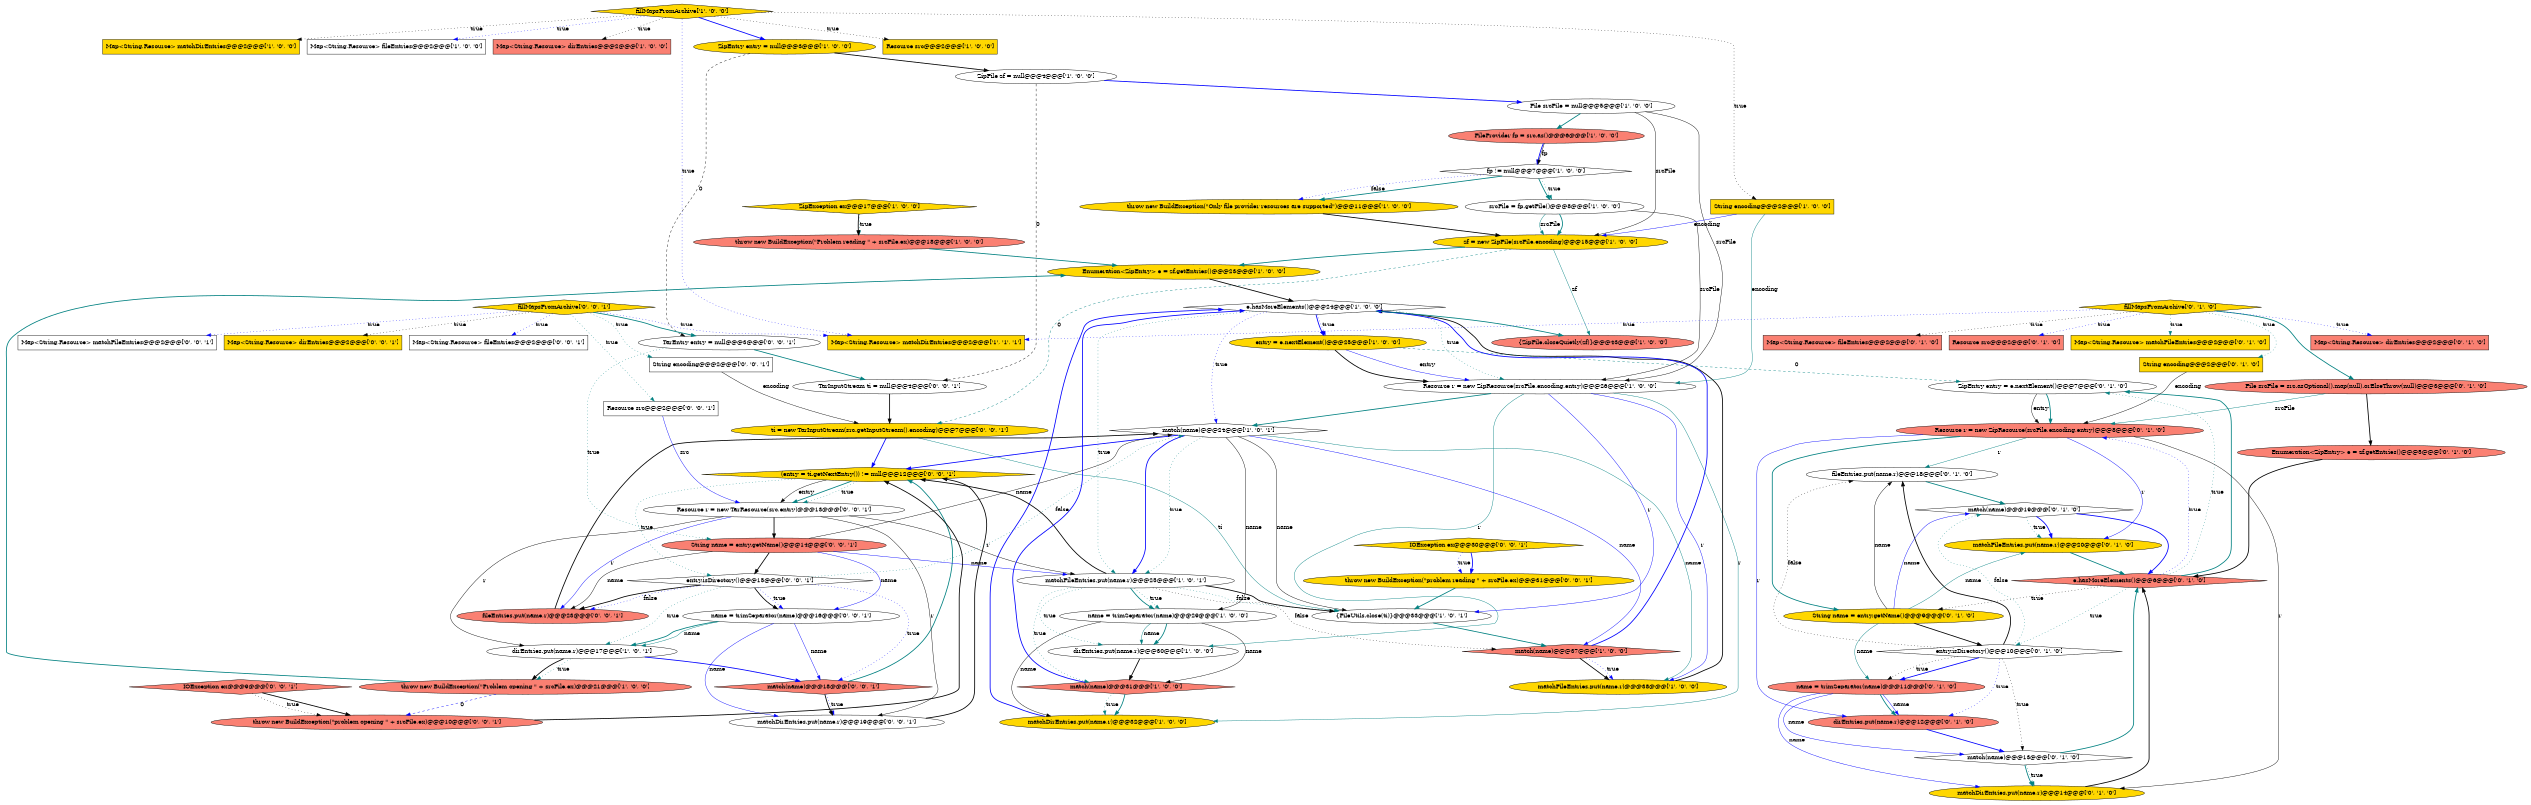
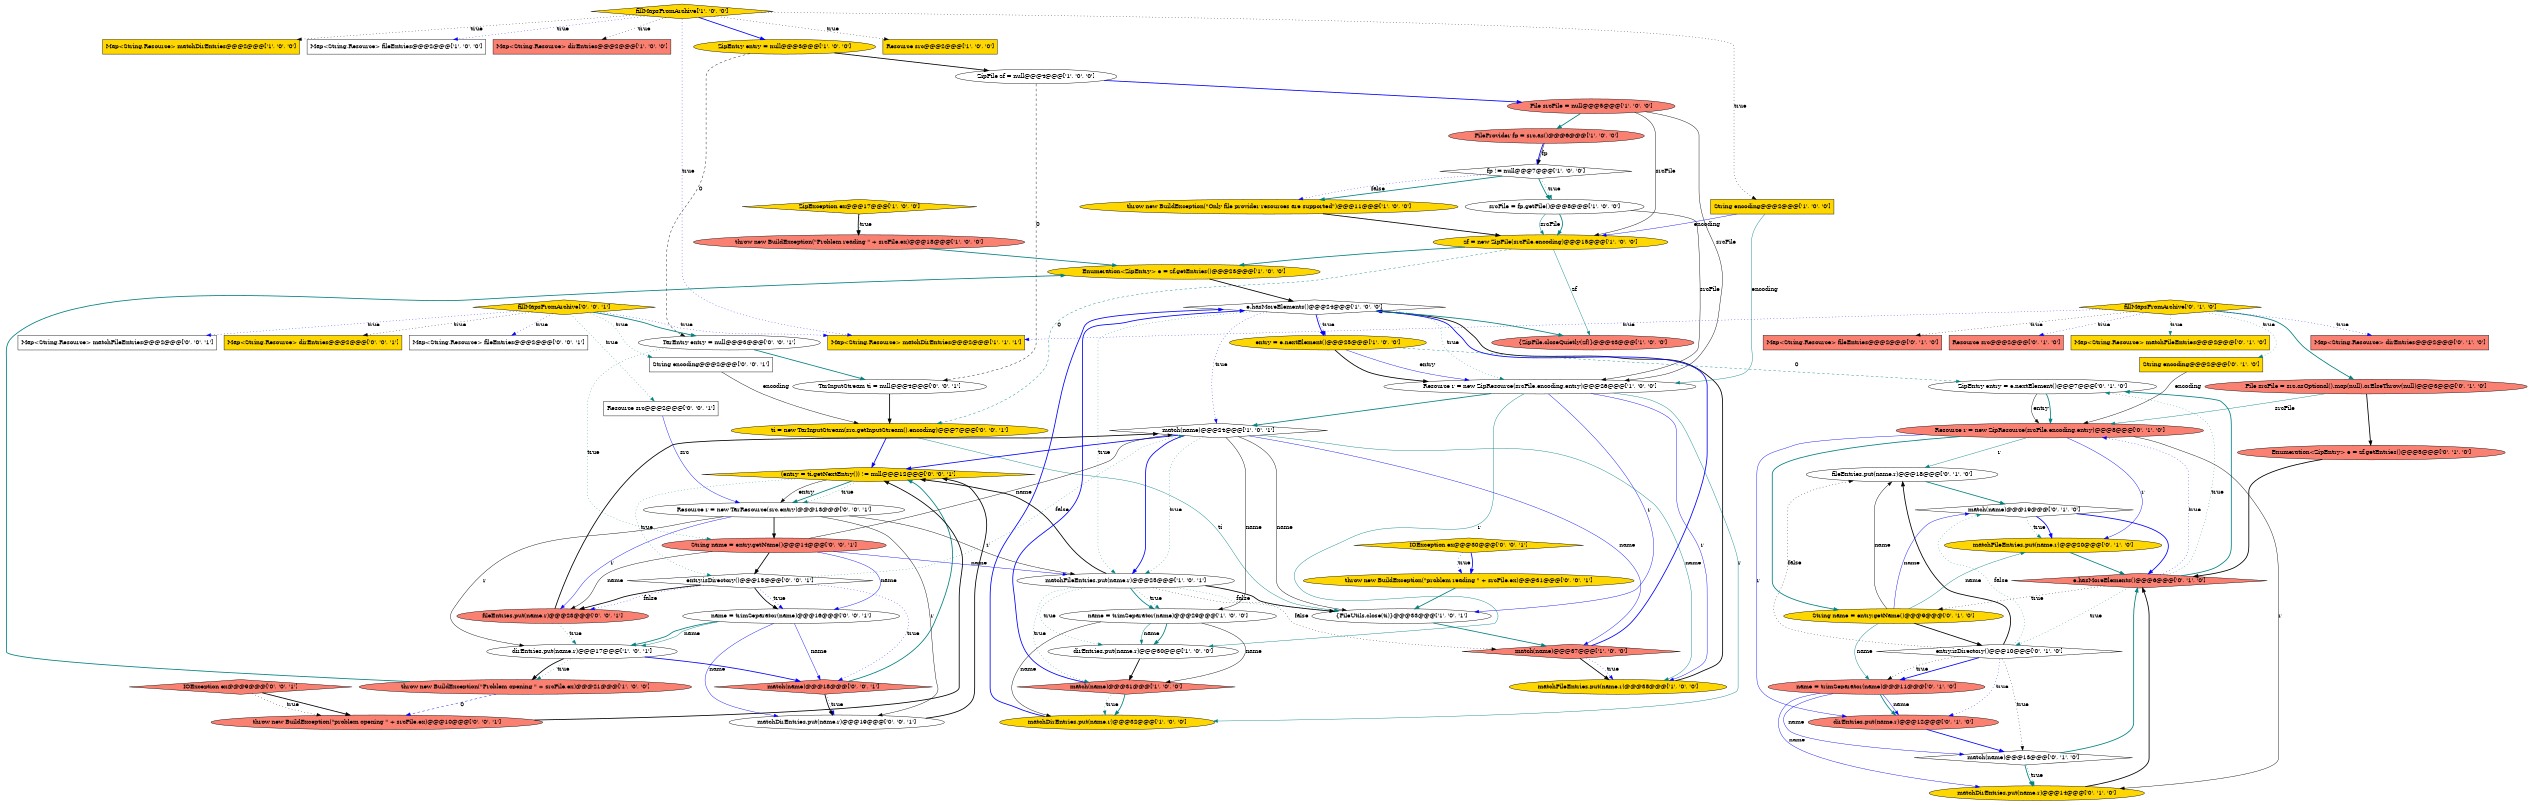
node "File srcFile = null@@@5@@@['1', '0', '0']": fillcolor white -> salmon
edge "entry.isDirectory()@@@15@@@['0', '0', '1']" -> "dirEntries.put(name,r)@@@17@@@['1', '0', '1']": now "fileEntries.put(name,r)@@@23@@@['0', '0', '1']" -> "dirEntries.put(name,r)@@@17@@@['1', '0', '1']"
